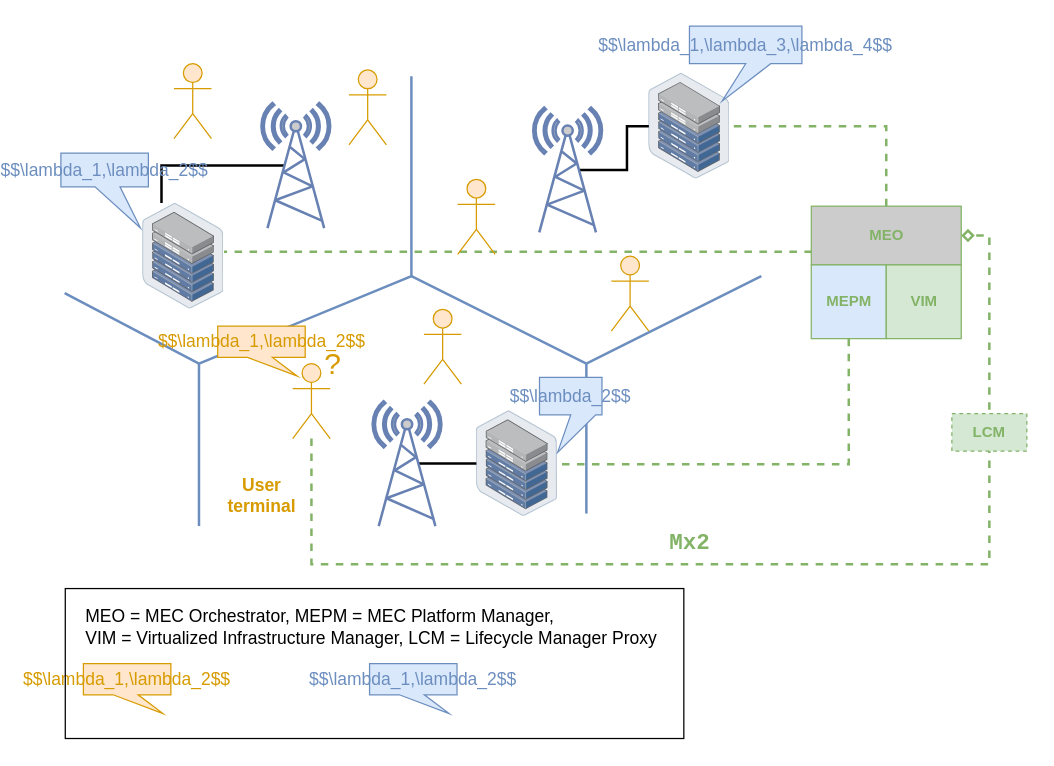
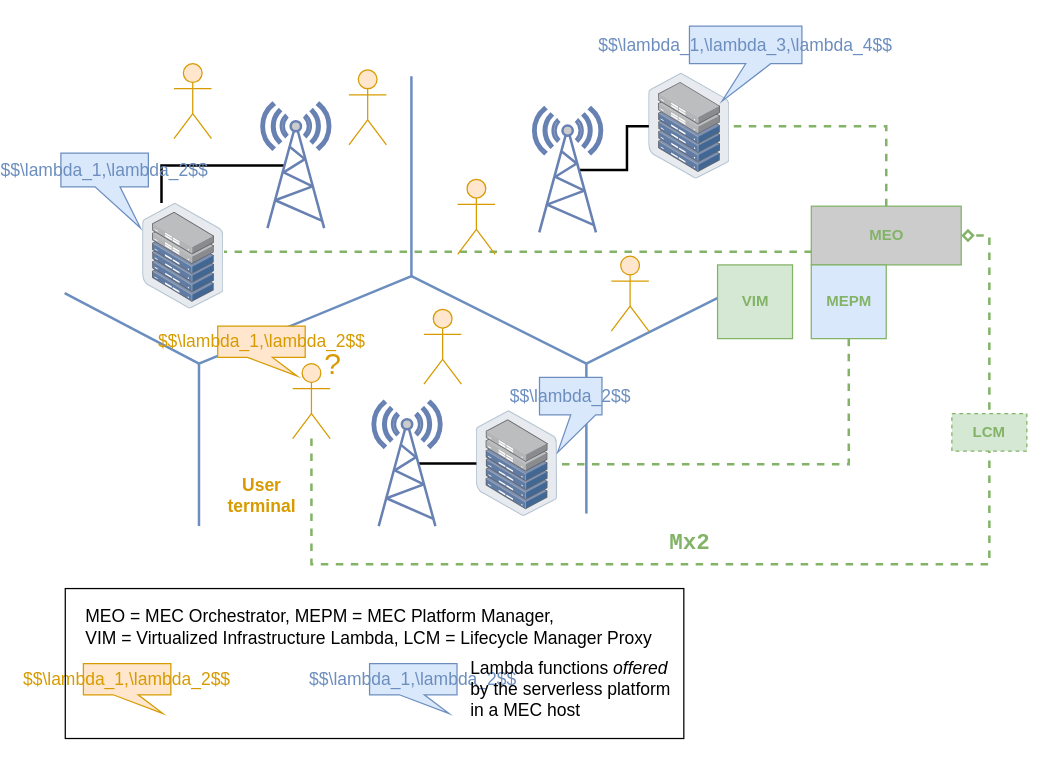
node "VIM": moved (924, 302) -> (755, 302)
node "MEO = MEC Orchestrator, MEPM = MEC Platform Manager, VIM = Virtualized Infrastructure Manager, LCM = Lifecycle Manager Proxy": label "MEO = MEC Orchestrator, MEPM = MEC Platform Manager, VIM = Virtualized Infrastructure Manager, LCM = Lifecycle Manager Proxy" -> "MEO = MEC Orchestrator, MEPM = MEC Platform Manager, VIM = Virtualized Infrastructure Lambda, LCM = Lifecycle Manager Proxy"
node "Lambda functions offered by the serverless platform in a MEC host": added
